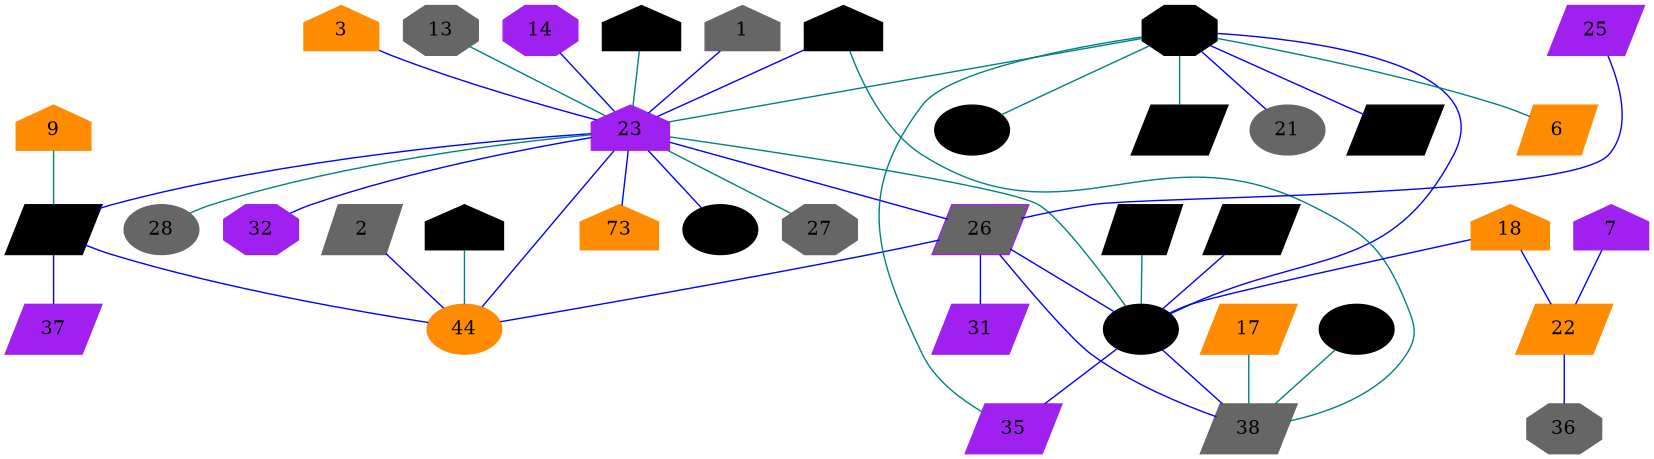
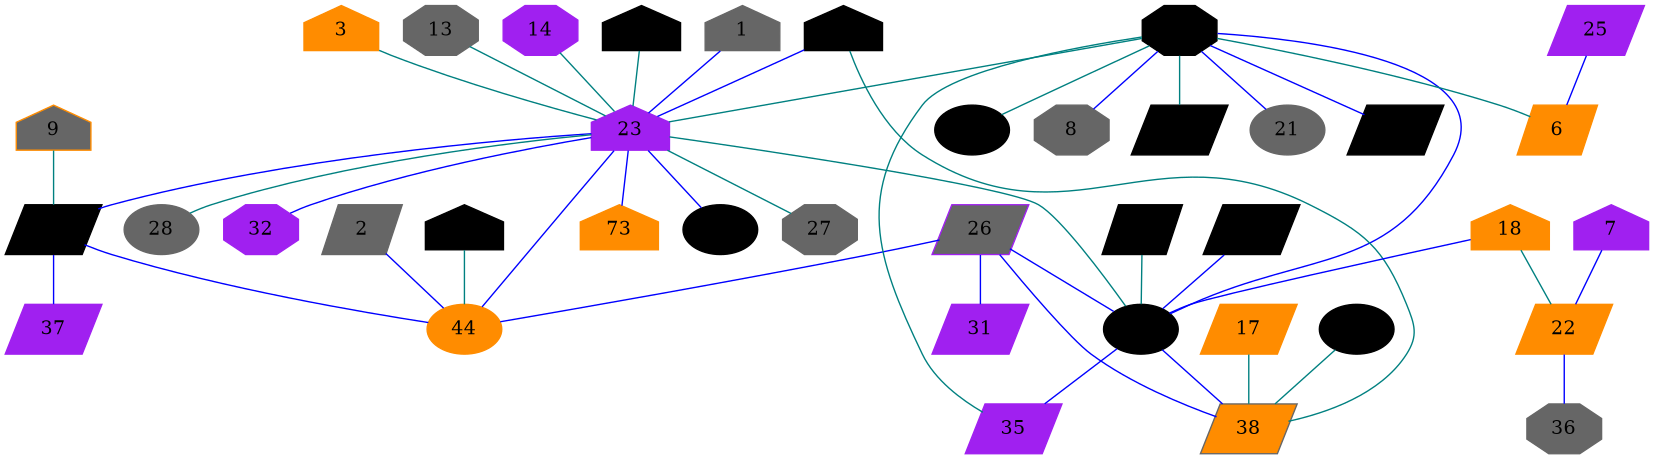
edge "14" -- "23": color blue -> teal
edge "3" -- "23": color blue -> teal
node "9": fillcolor darkorange -> gray40
node "8": added
edge "23" -- "26": removed
edge "25" -- "26": now "25" -- "6"
edge "18" -- "22": color blue -> teal
node "38": fillcolor gray40 -> darkorange
